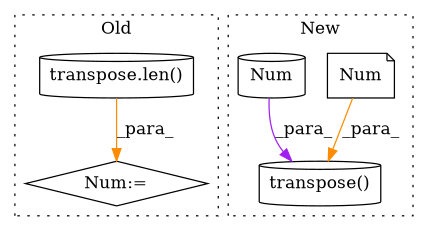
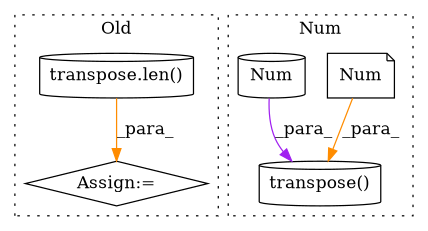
cluster "New": label "New" -> "Num"
node "Num:=": label "Num:=" -> "Assign:="
